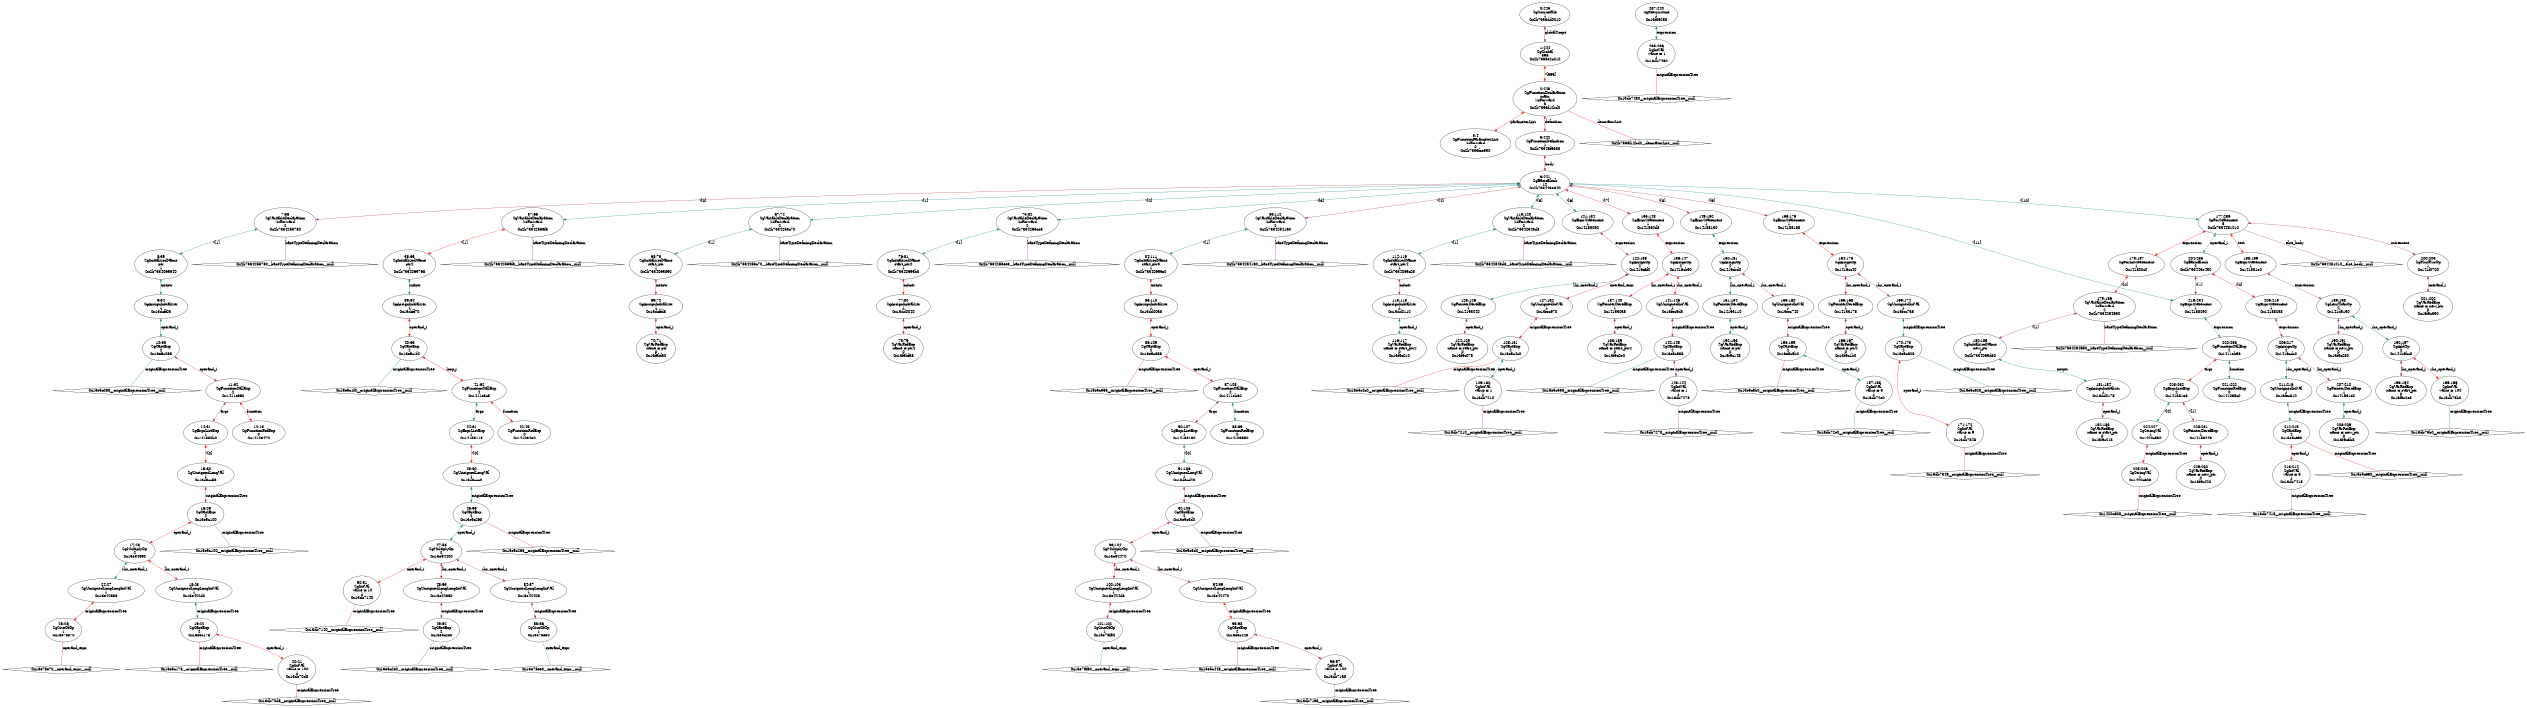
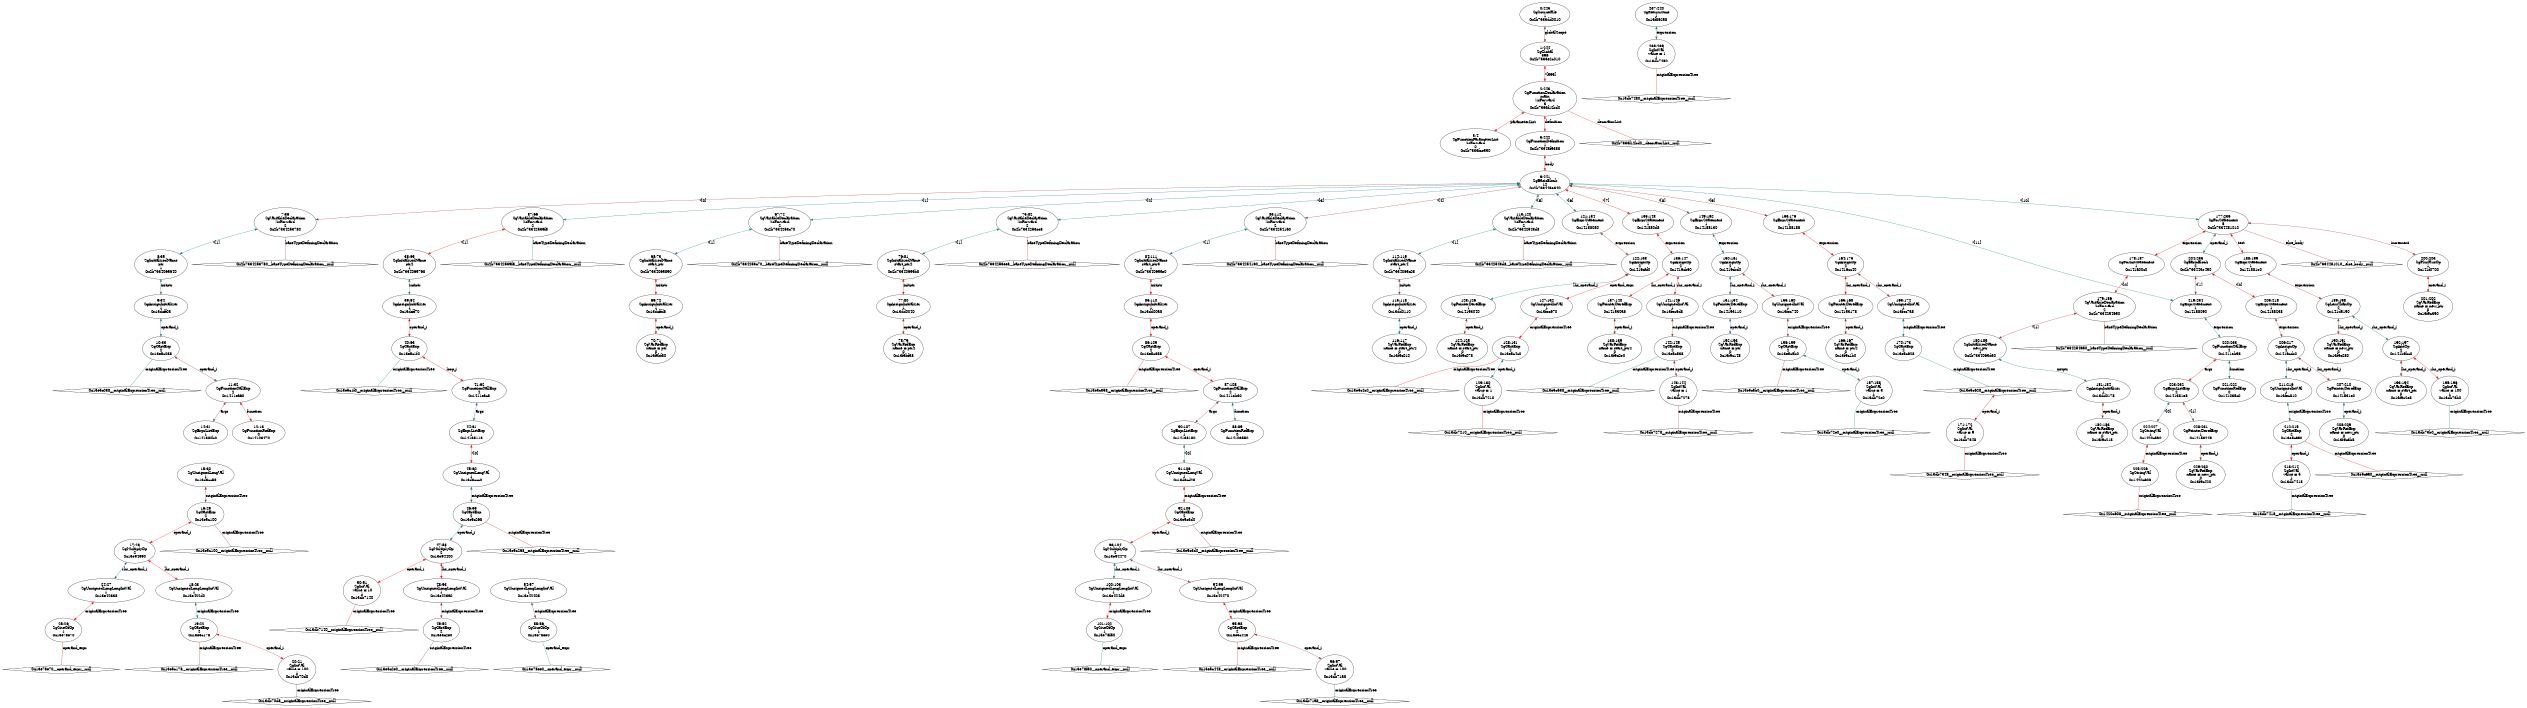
edge "170:173 SgCastExp 2 0x13e5c628" -- "171:172 SgIntVal value = 9 1 0x13db7348": now "0x13e5c628__originalExpressionTree__null" -- "171:172 SgIntVal value = 9 1 0x13db7348"
node "42:43 SgFunctionRefExp 0 0x141034e0": removed
edge "14:31 SgExprListExp 1 0x141380b0" -- "15:30 SgUnsignedLongVal 1 0x13d3cc58": removed, label "*[0]"
edge "47:58 SgMultiplyOp 2 0x13e94400" -- "54:57 SgUnsignedLongLongIntVal 1 0x13e42408": removed, label "rhs_operand_i"
edge "93:104 SgMultiplyOp 2 0x13e94470" -- "100:103 SgUnsignedLongLongIntVal 1 0x13e424d8": color red -> teal
